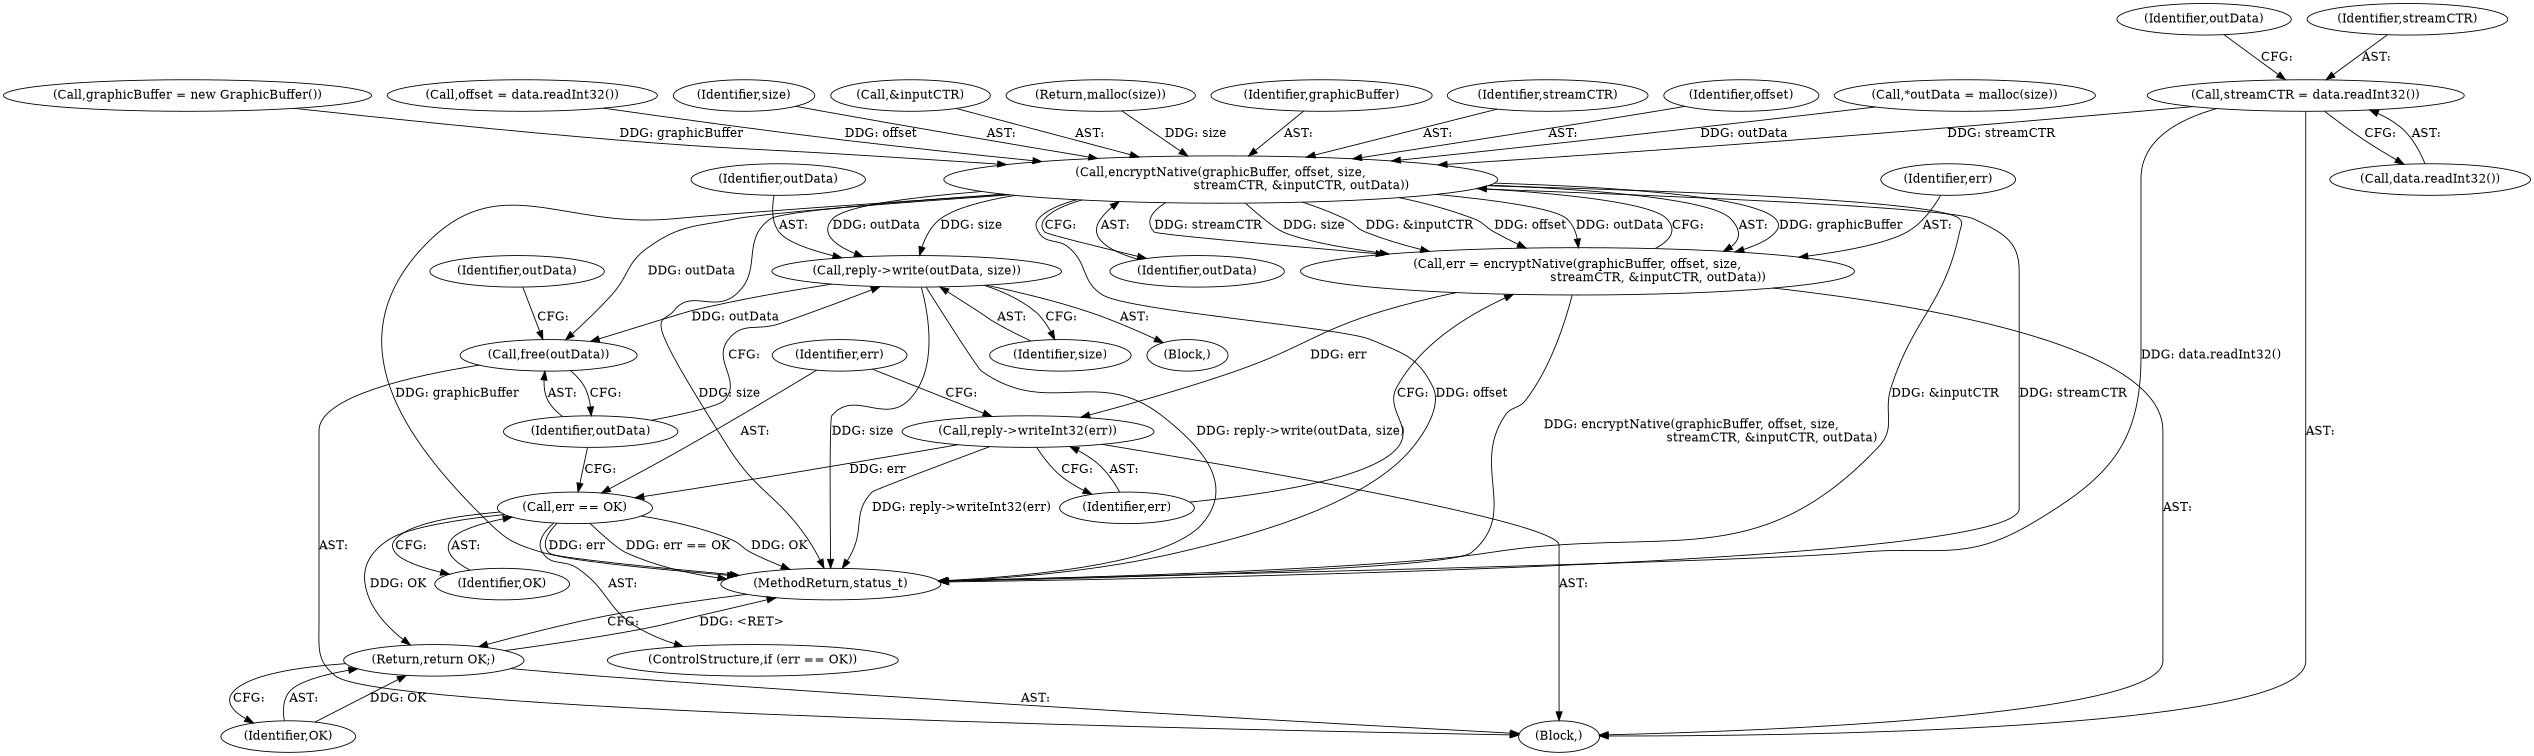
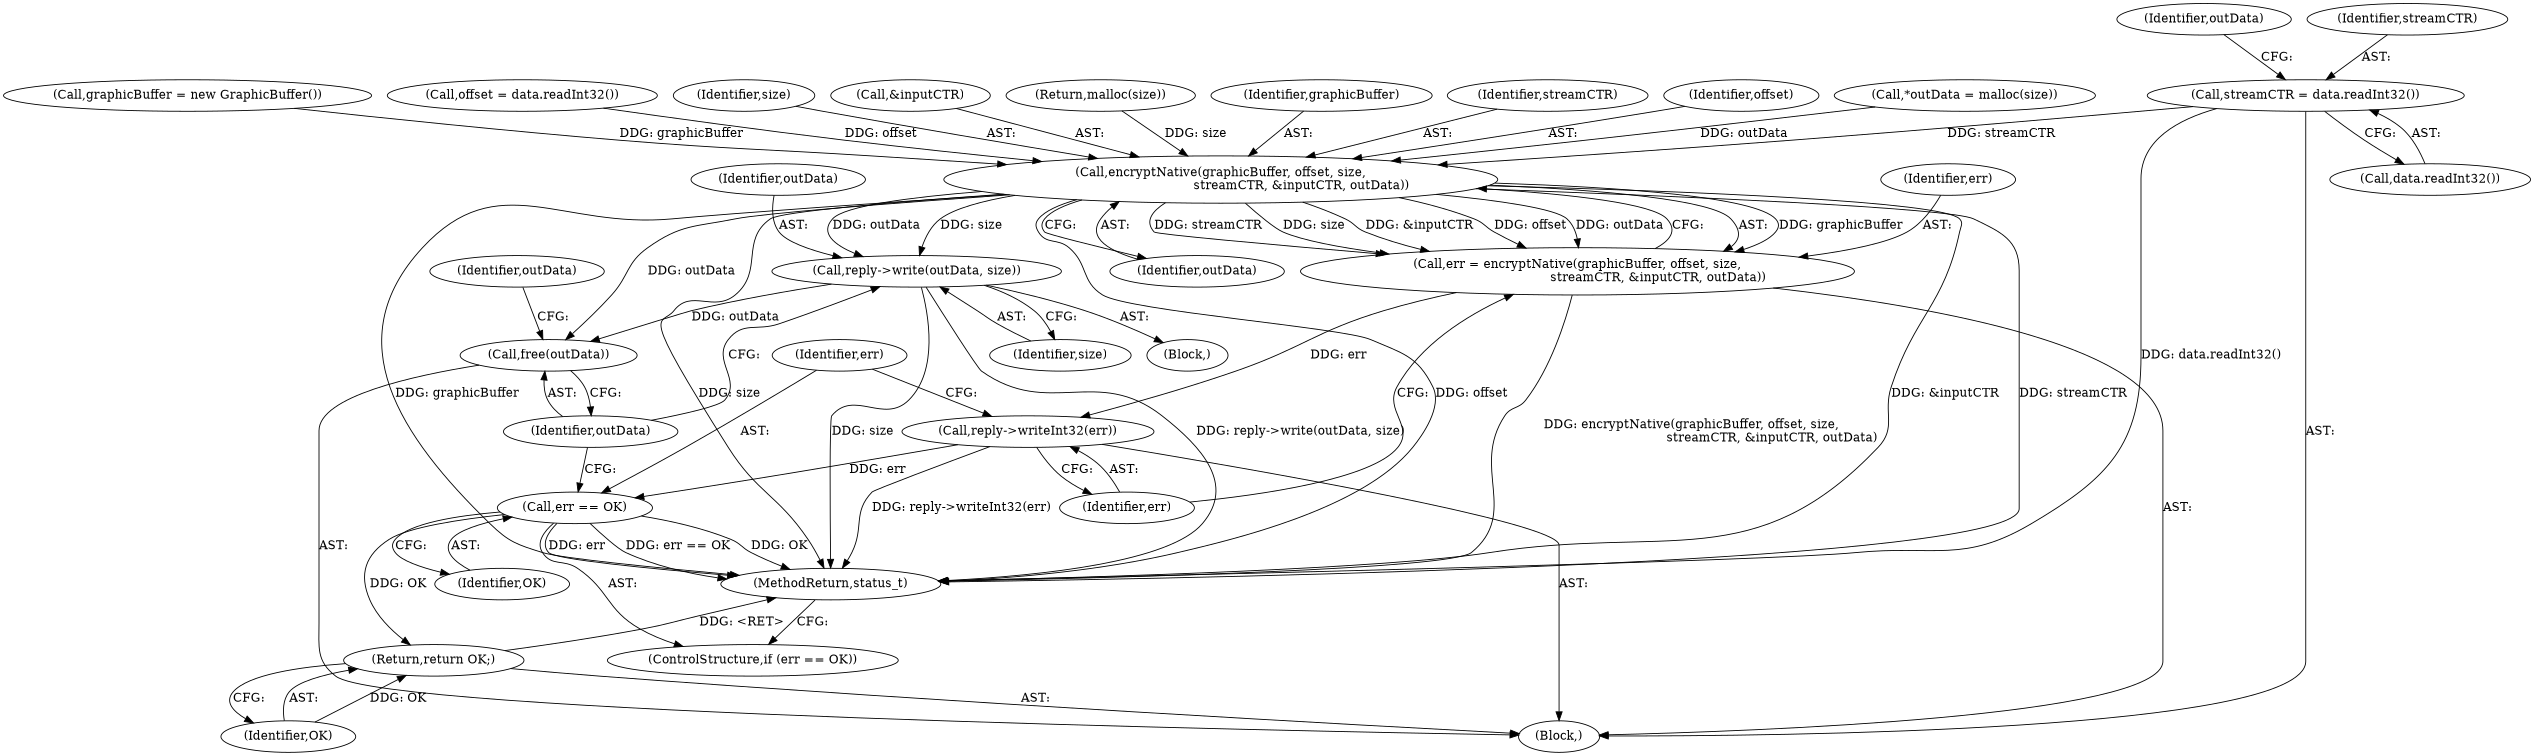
edge "(MethodReturn,status_t)" -> "(Return,return OK;)": now "(MethodReturn,status_t)" -> "(ControlStructure,if (err == OK))"
